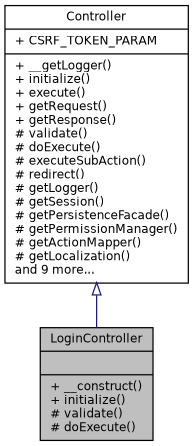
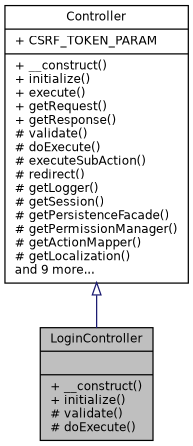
node "Controller": text "+ __getLogger()" -> "+ __construct()"
